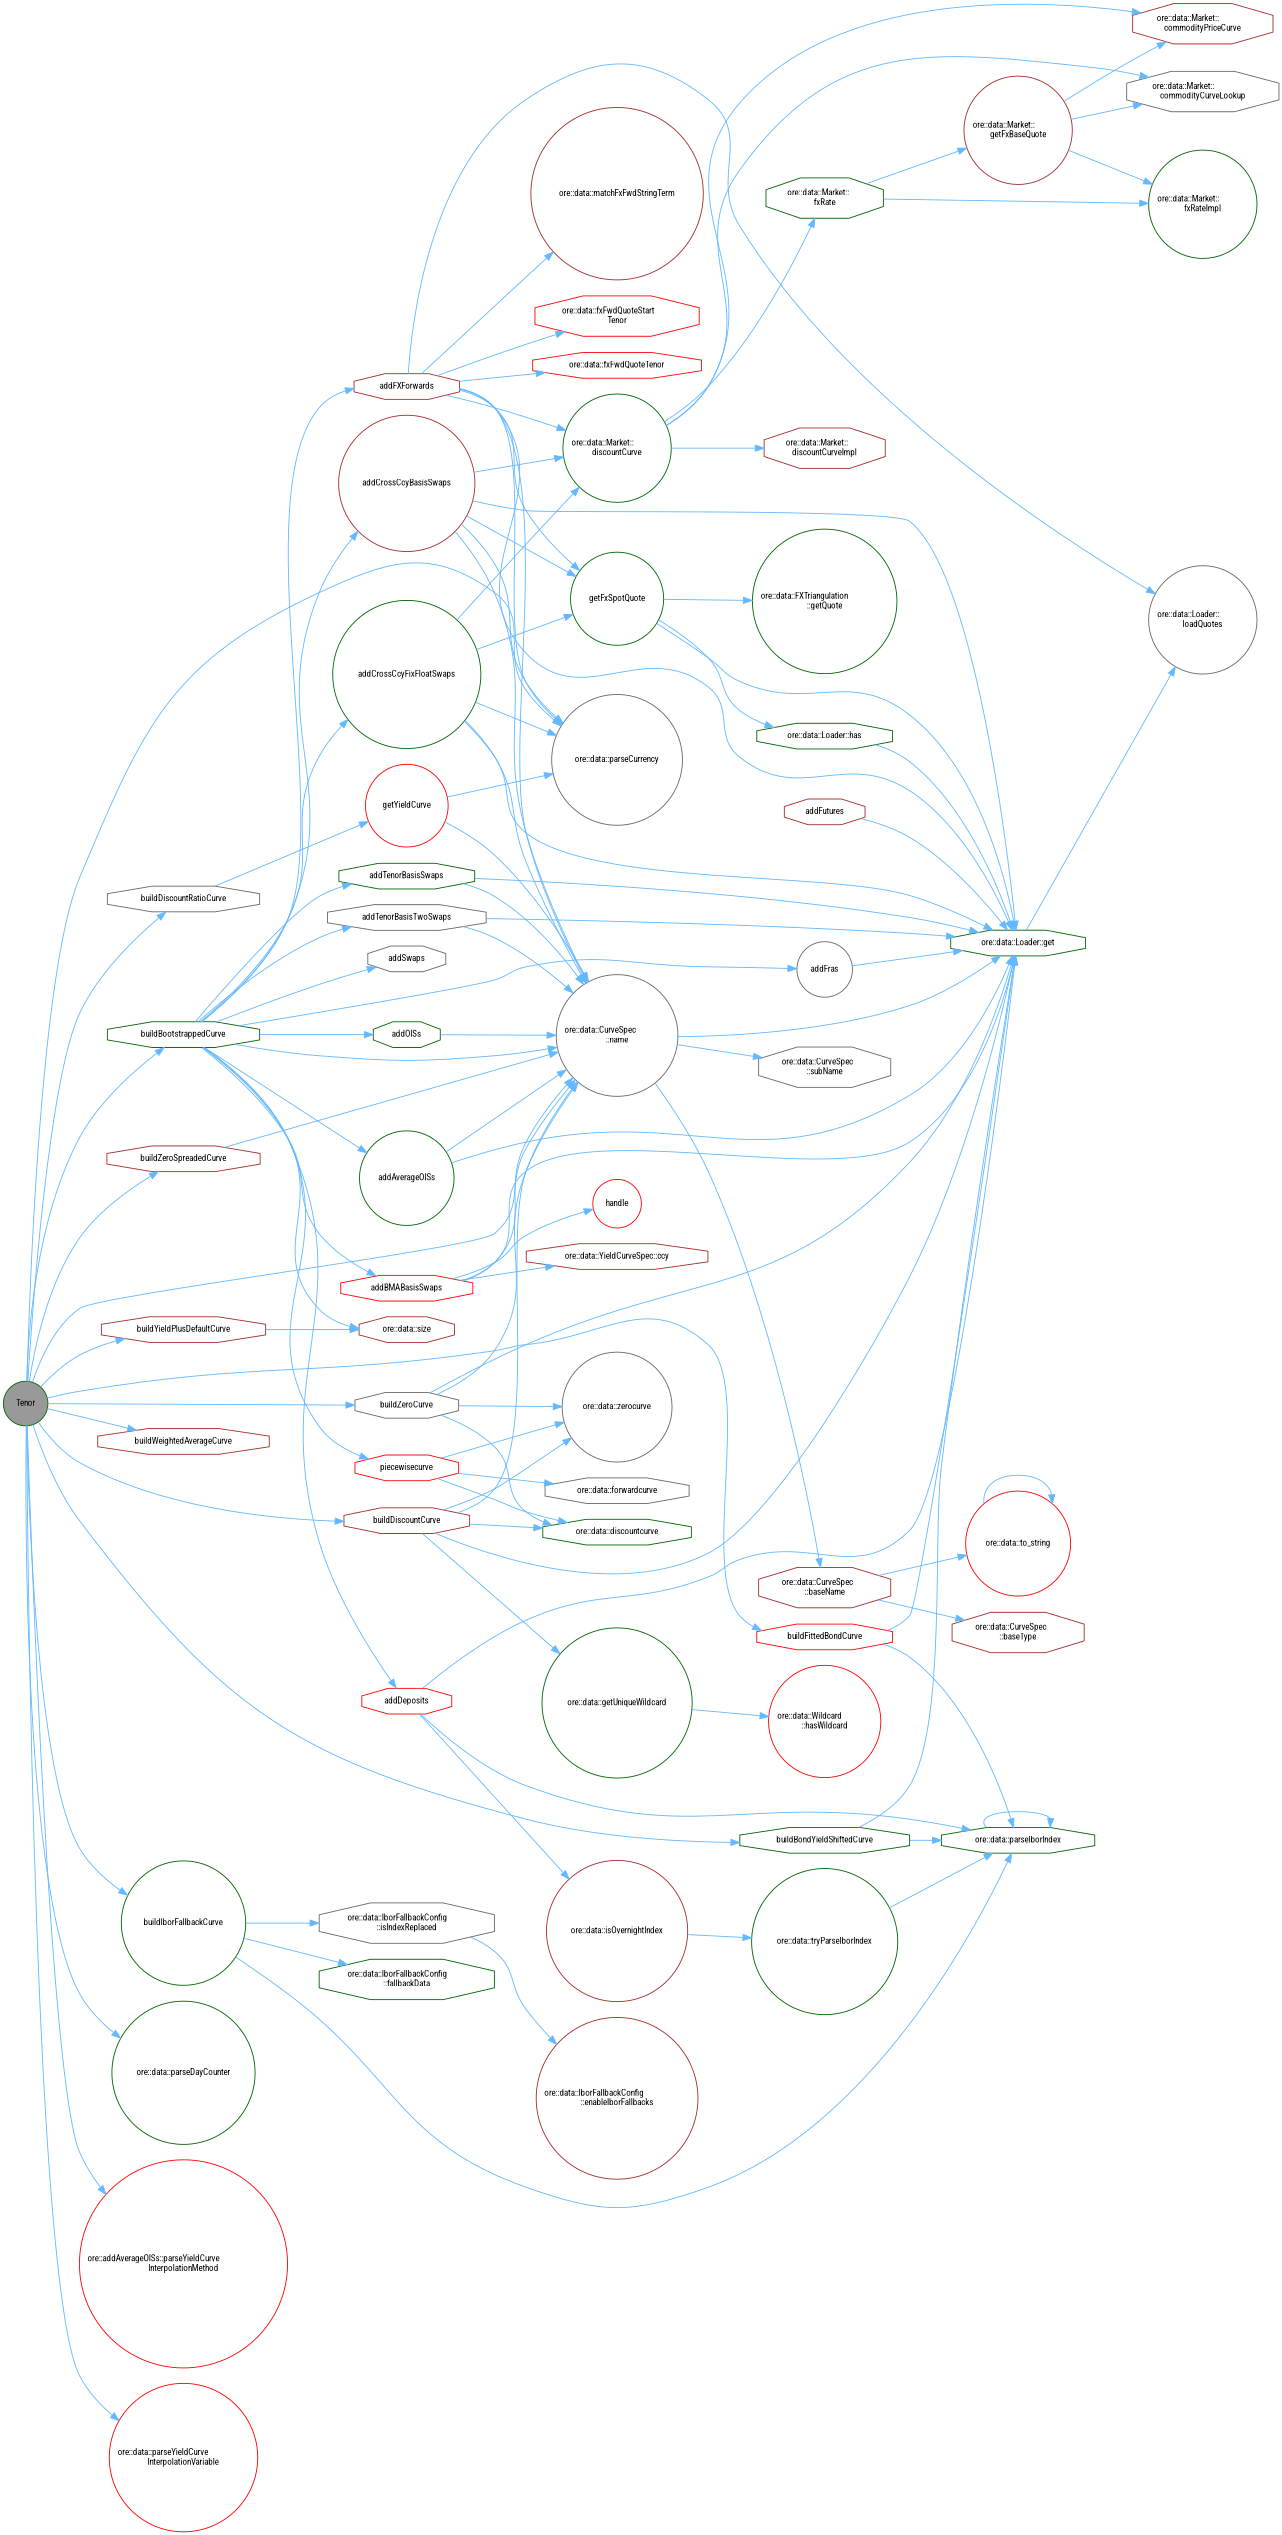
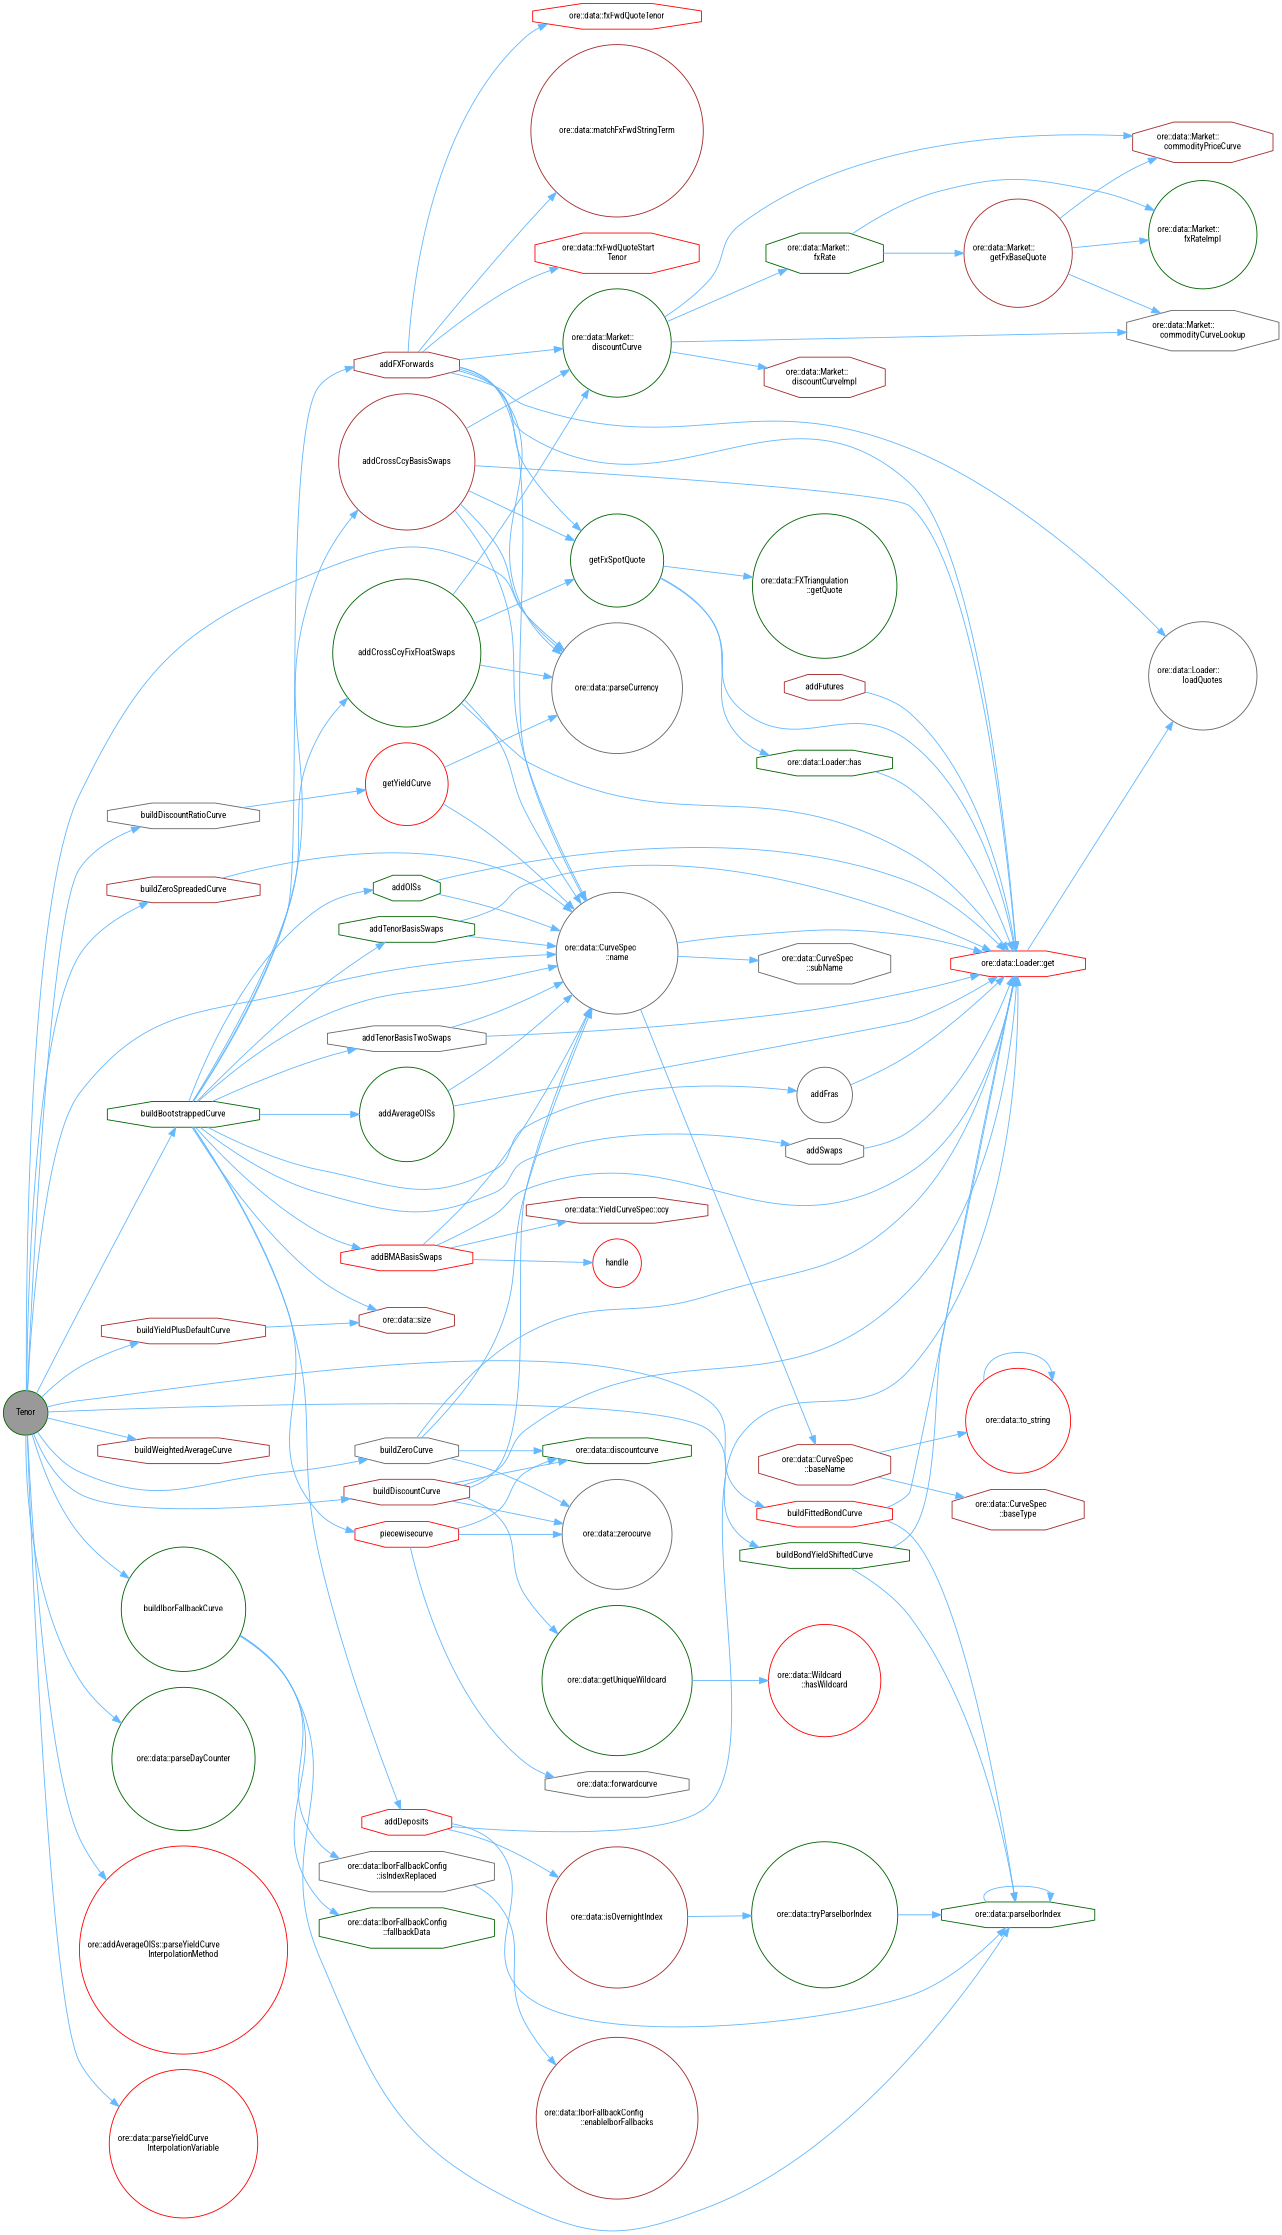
edge "addOISs" -> "ore::data::Loader::get": added
node "ore::data::Loader::get": color darkgreen -> red
edge "addSwaps" -> "ore::data::Loader::get": added
